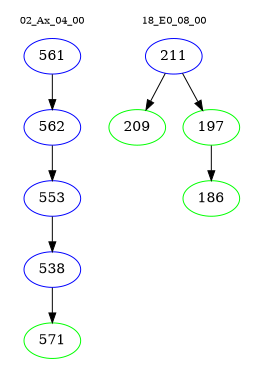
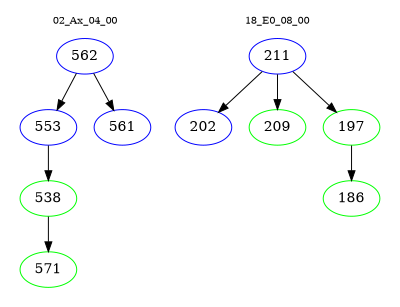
edge "561" -> "562": reversed
node "202": added
node "538": color blue -> green
